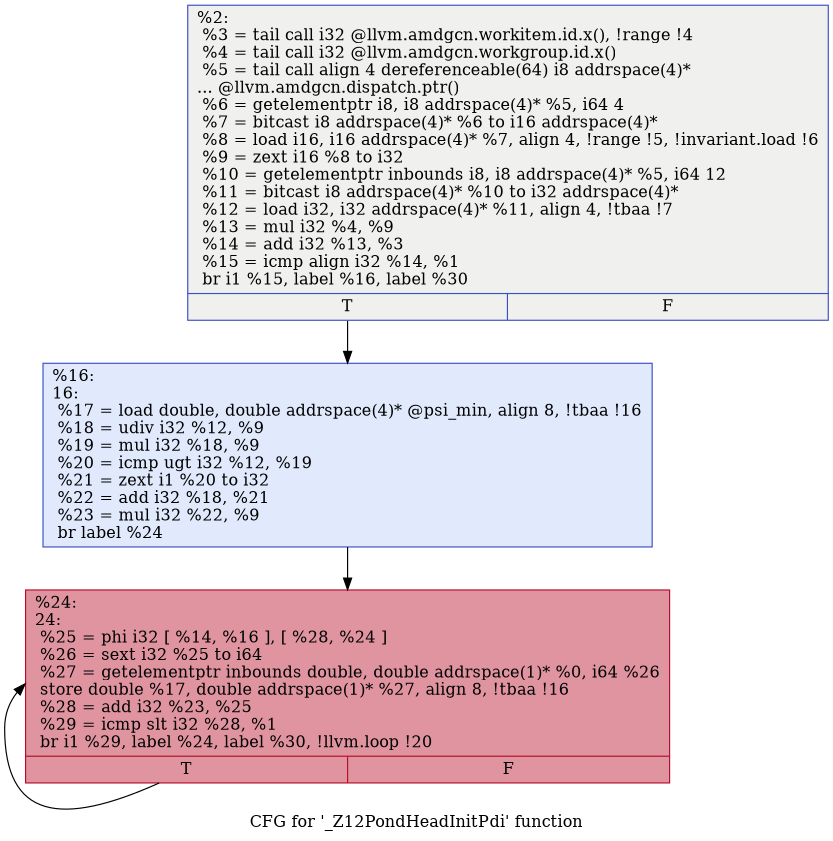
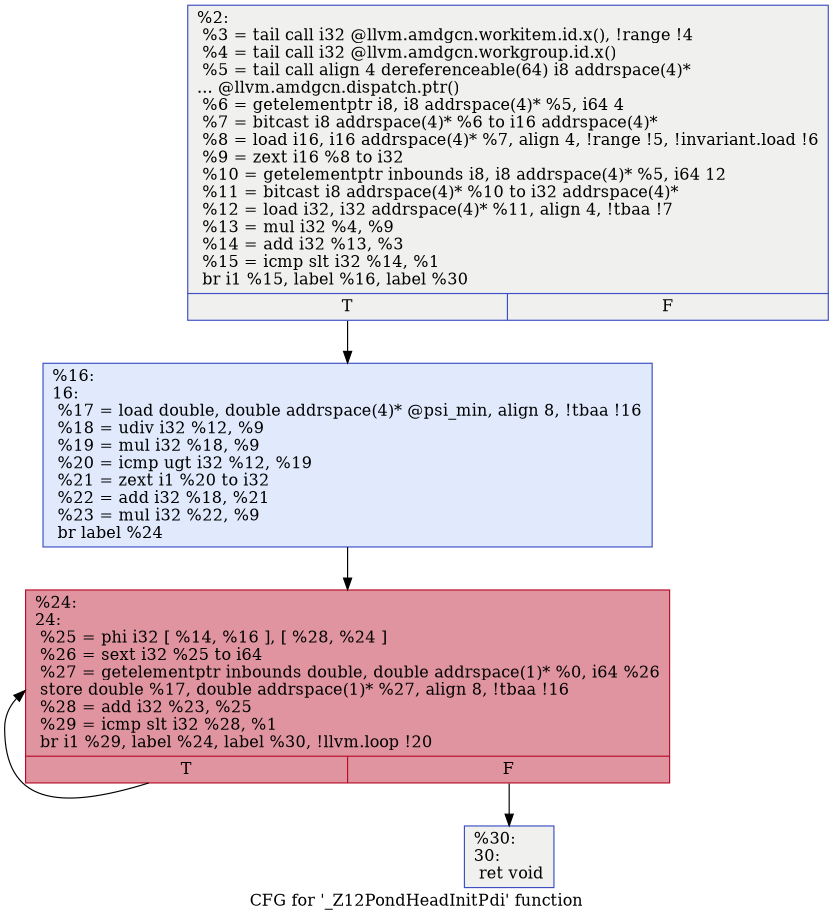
node "%2:": text "%15 = icmp align i32 %14, %1" -> "%15 = icmp slt i32 %14, %1"
node "%30:": added
